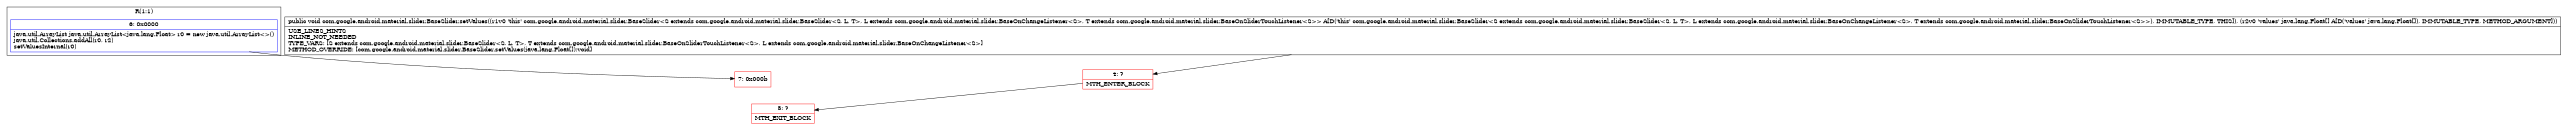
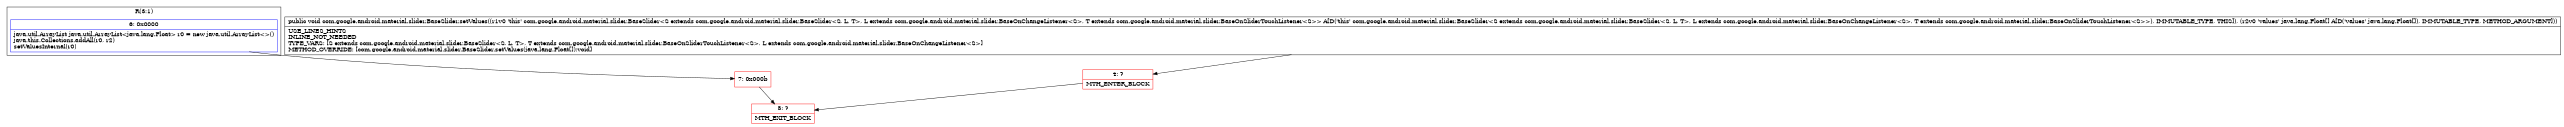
cluster "R(1:1)": label "R(1:1)" -> "R(3:1)"
node "6: 0x0000": text "java.util.Collections.addAll(r0, r2)" -> "java.this.Collections.addAll(r0, r2)"
edge "7: 0x000b" -> "5: ?": added
